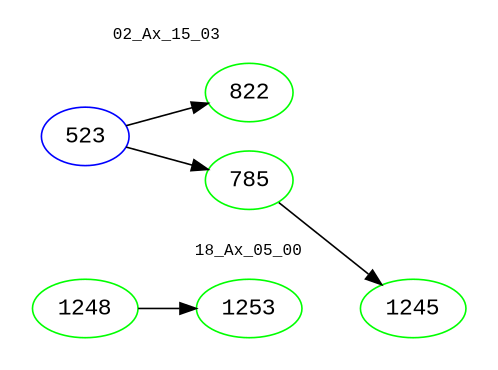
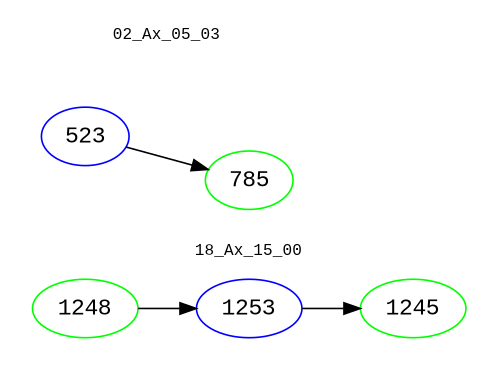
cluster "02_Ax_15_03": label "02_Ax_15_03" -> "02_Ax_05_03"
node "822": removed
edge "785" -> "1245": now "1253" -> "1245"
cluster "18_Ax_05_00": label "18_Ax_05_00" -> "18_Ax_15_00"
node "1253": color green -> blue
